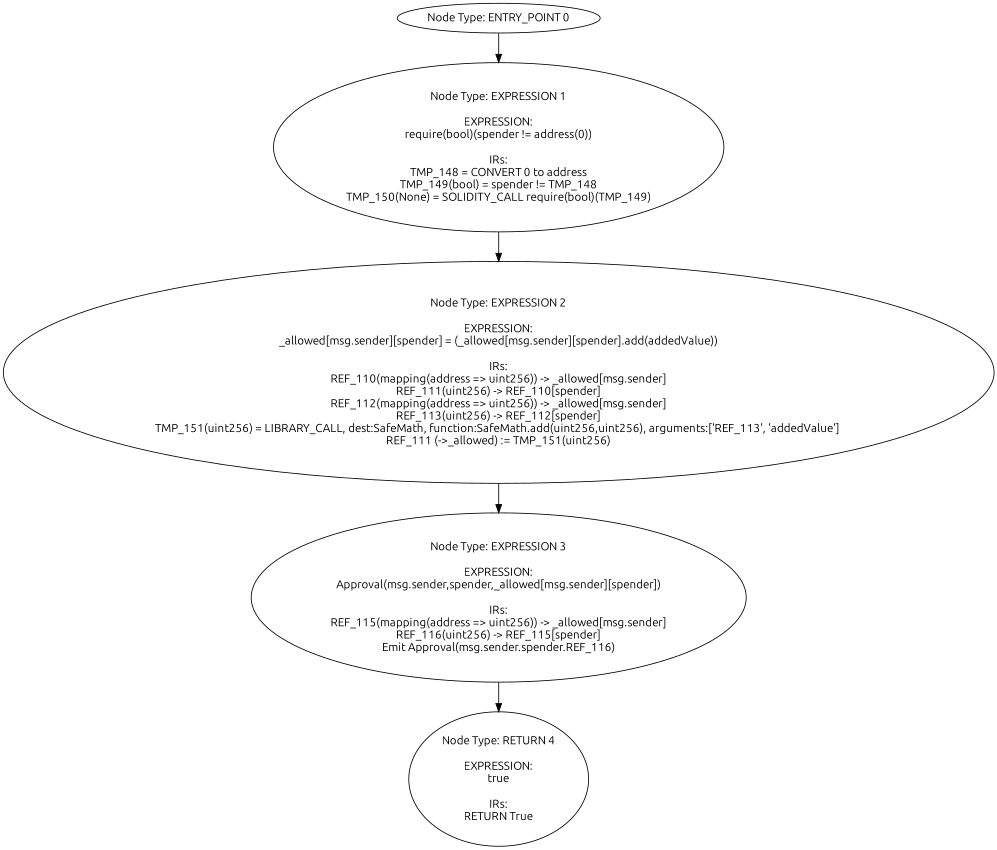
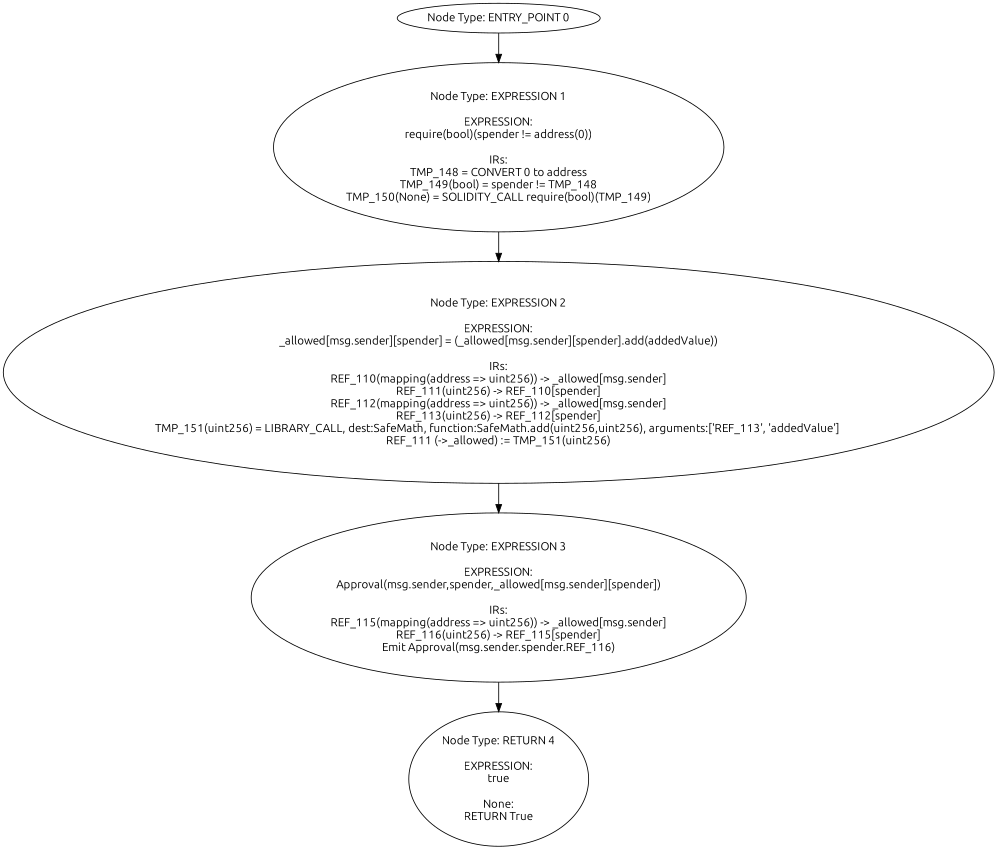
node "Node Type: RETURN 4 EXPRESSION: true IRs: RETURN True": label "Node Type: RETURN 4 EXPRESSION: true IRs: RETURN True" -> "Node Type: RETURN 4 EXPRESSION: true None: RETURN True"
